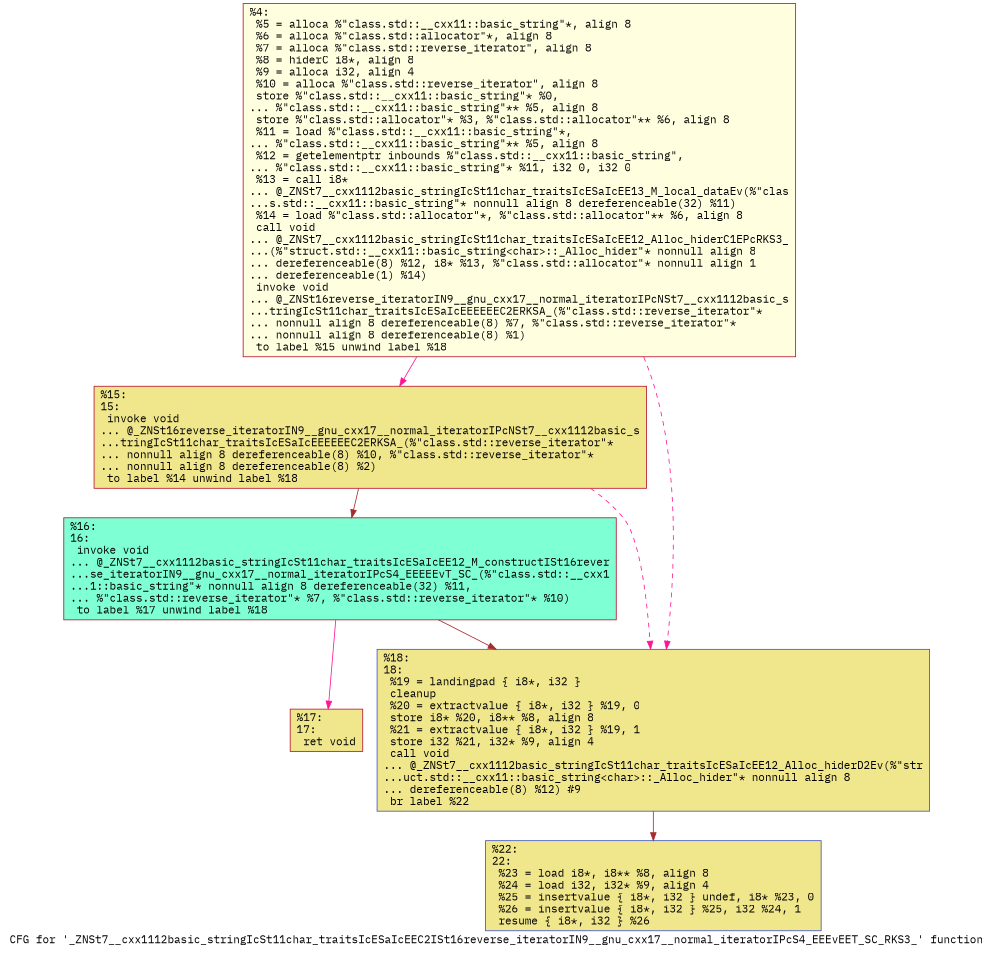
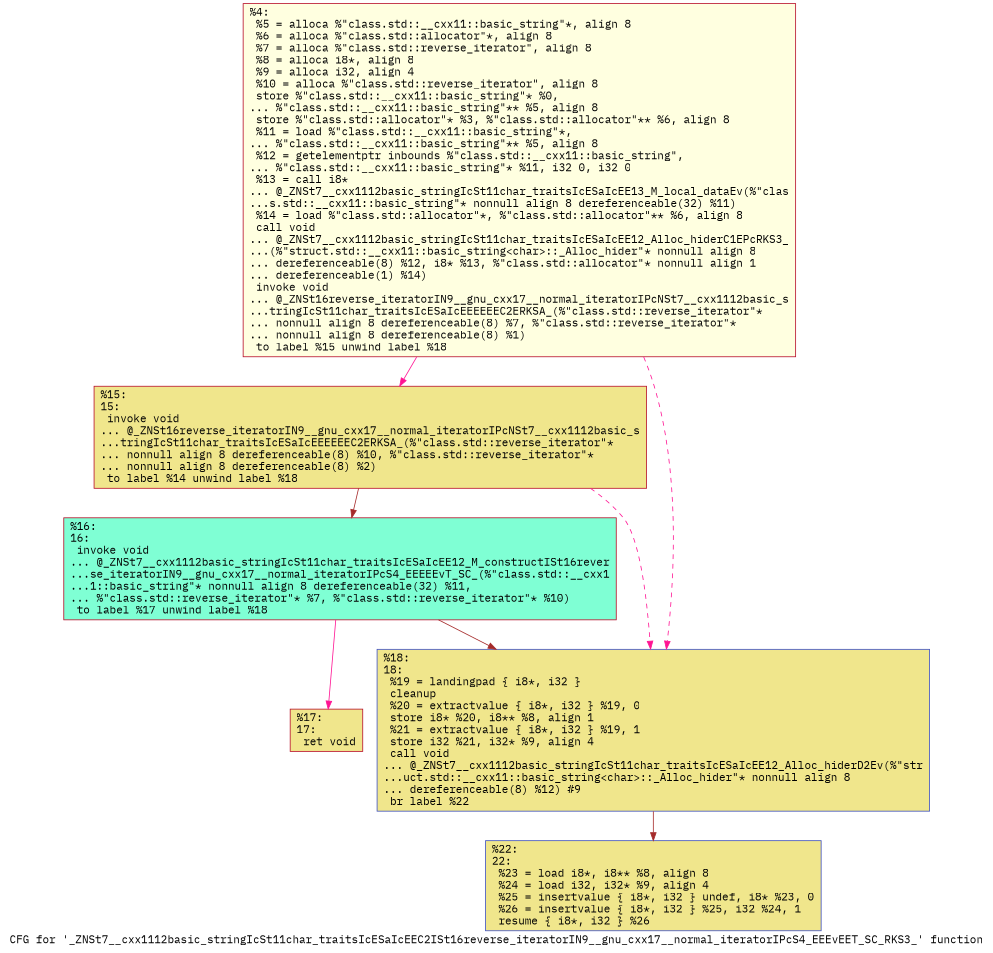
node "%4:": text "%8 = hiderC i8*, align 8" -> "%8 = alloca i8*, align 8"
node "%18:": text "store i8* %20, i8** %8, align 8" -> "store i8* %20, i8** %8, align 1"
